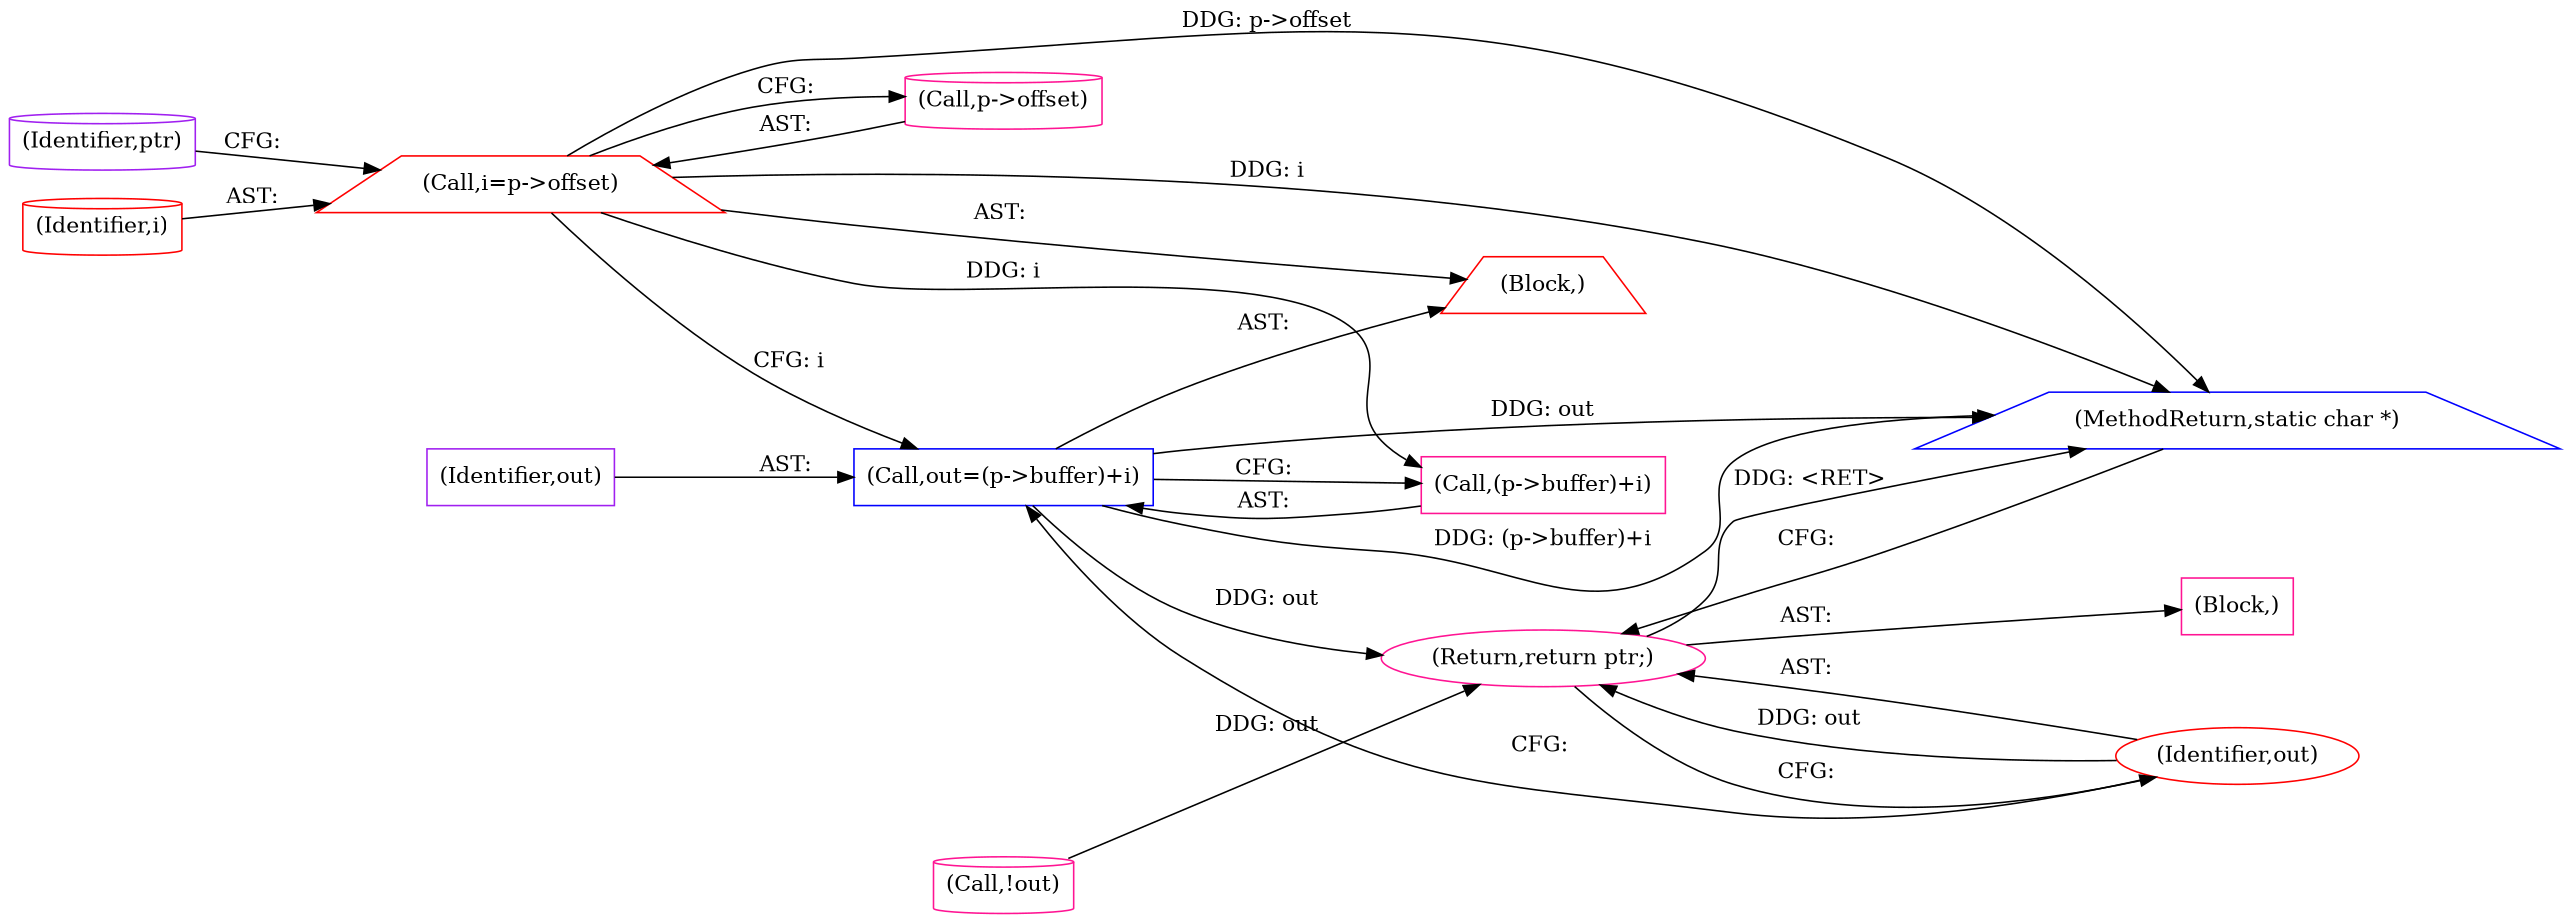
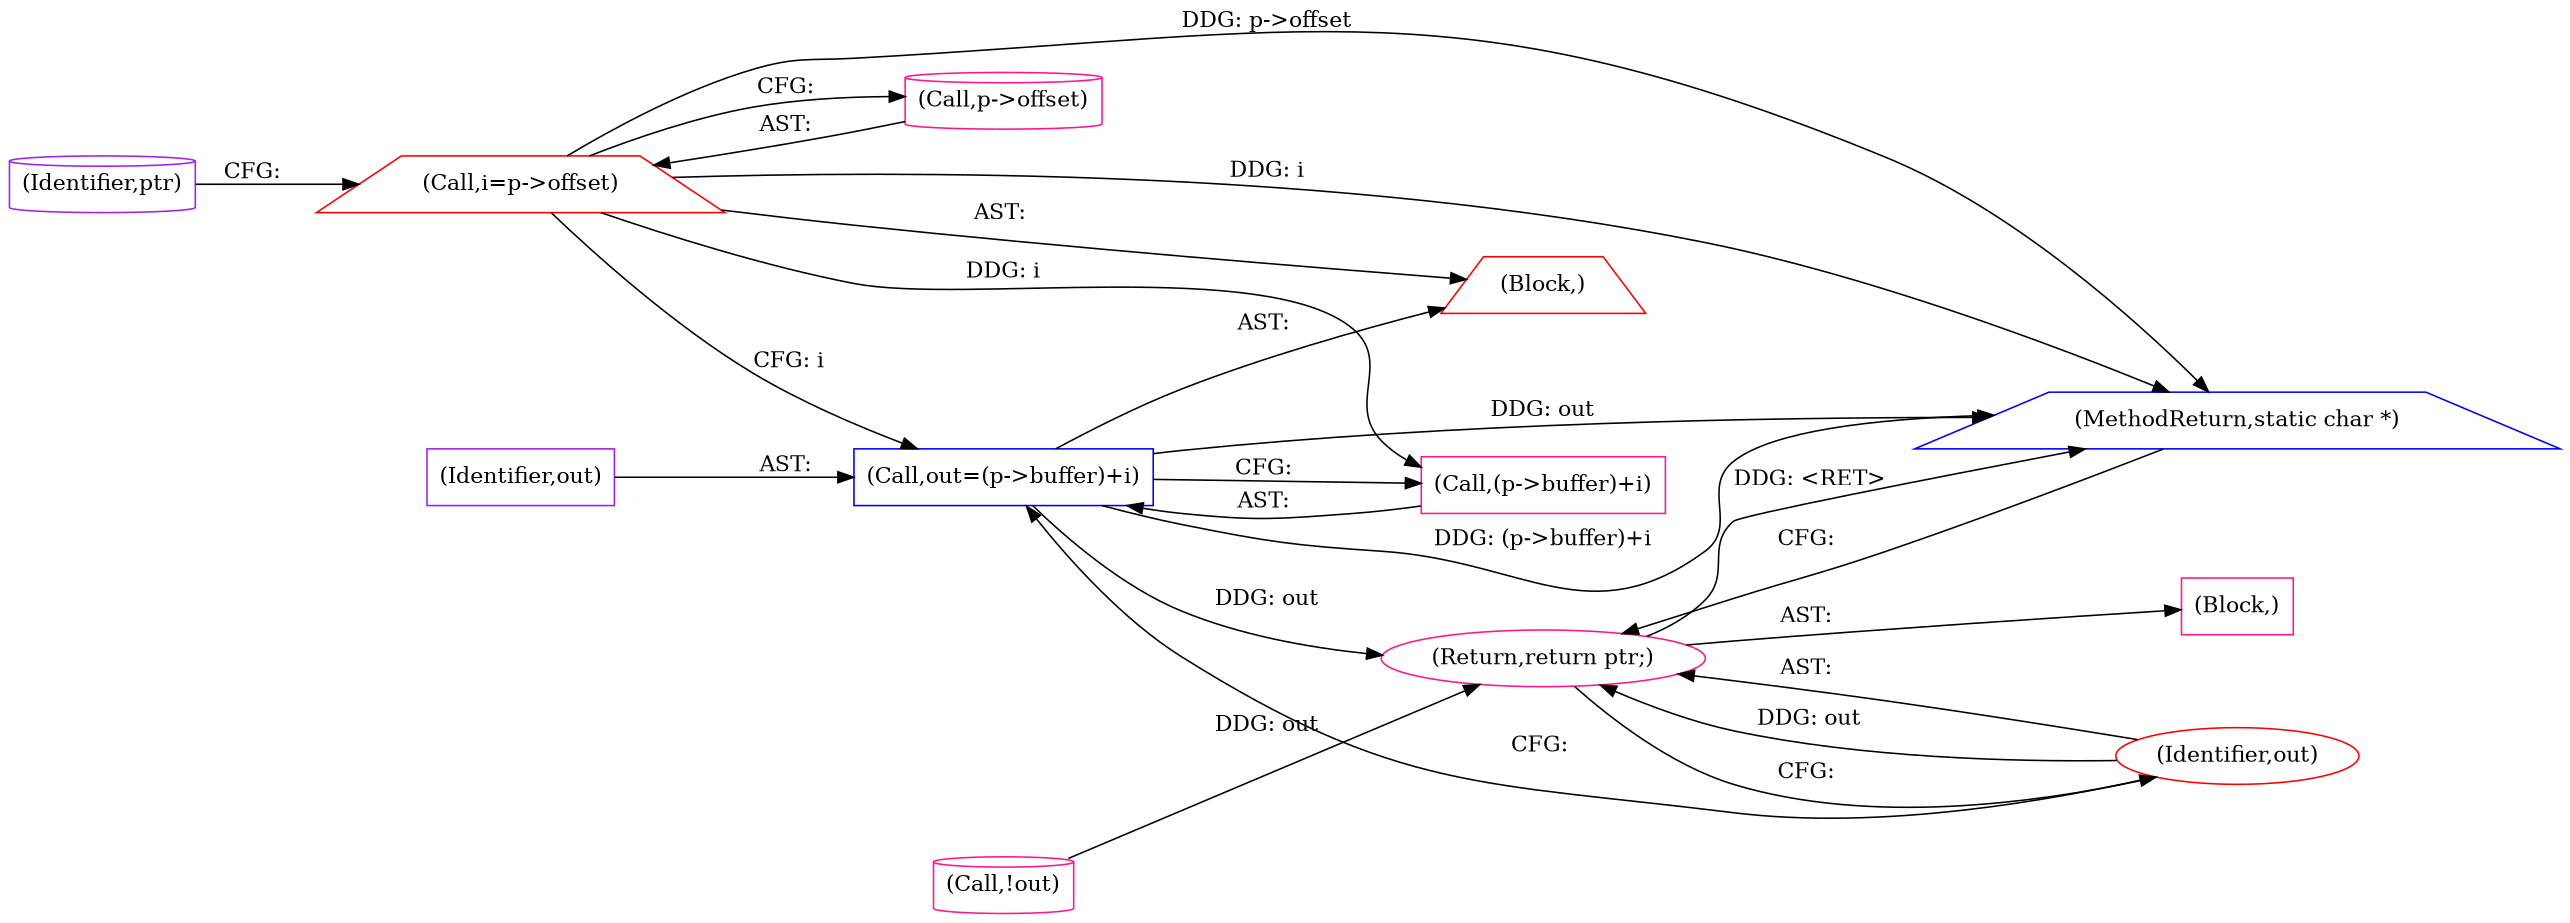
node "(Identifier,i)": removed
